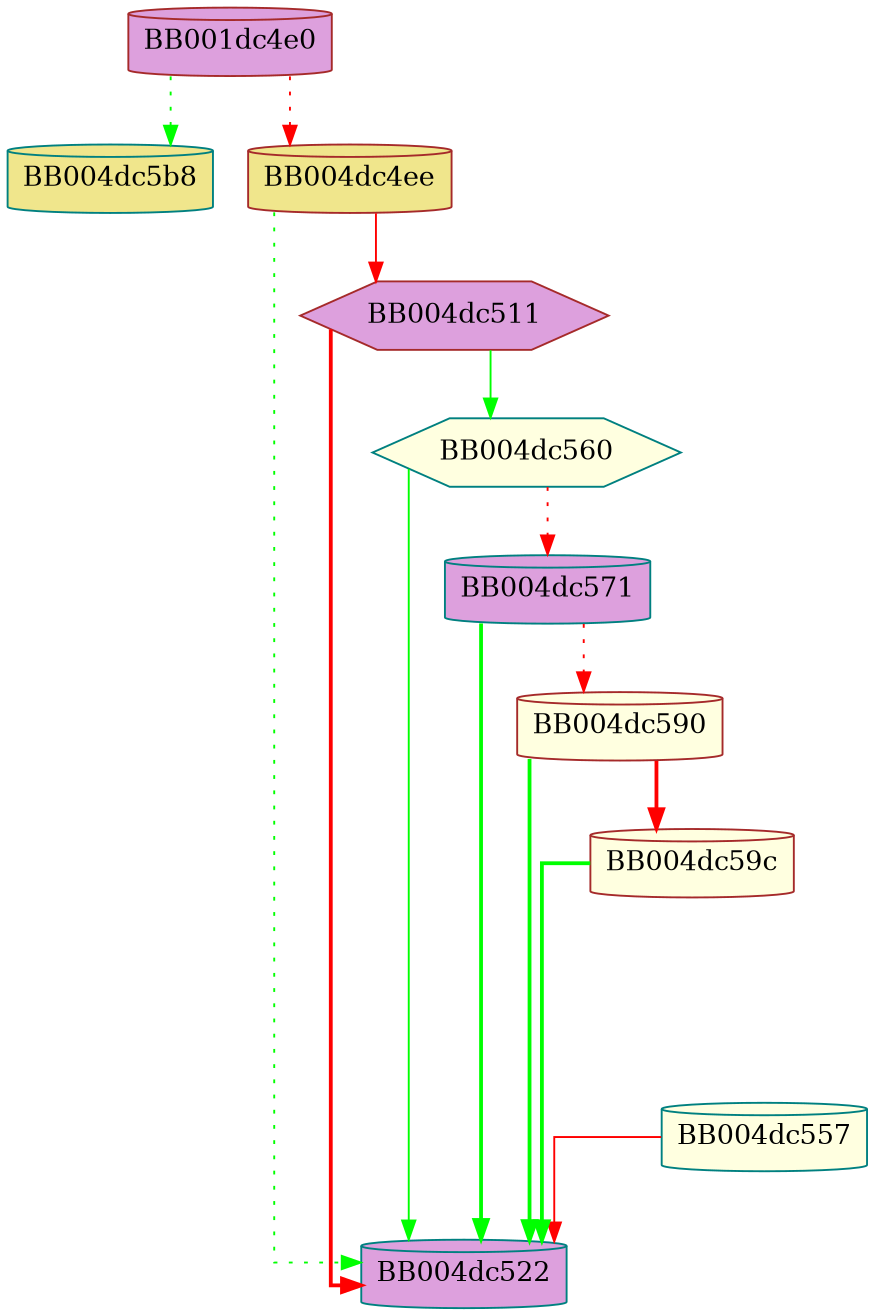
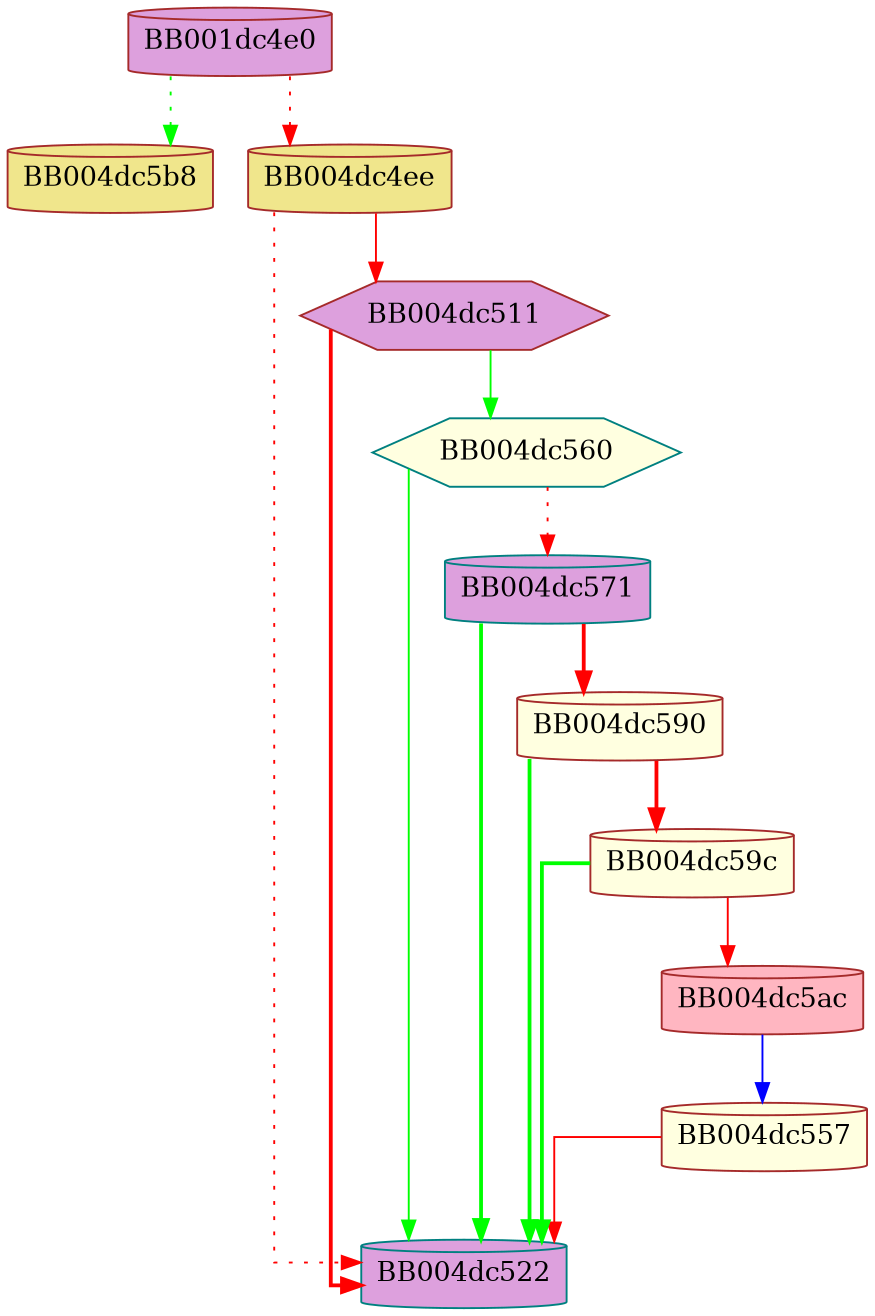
node "BB004dc5b8": color teal -> brown
edge "BB004dc571" -> "BB004dc590": style dotted -> bold
edge "BB004dc4ee" -> "BB004dc522": color green -> red
node "BB004dc5ac": added
node "BB004dc557": color teal -> brown
